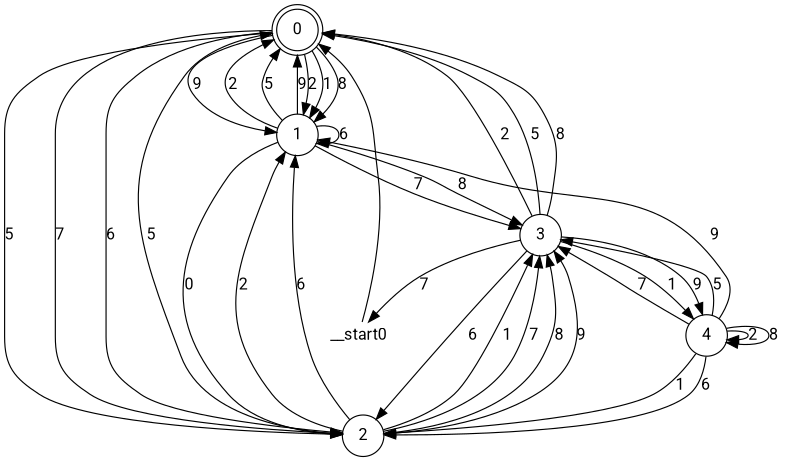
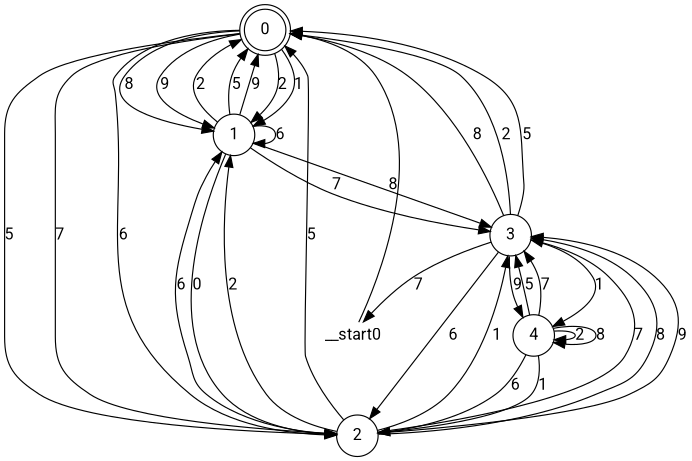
edge "4" -> "1": removed, label "9"
